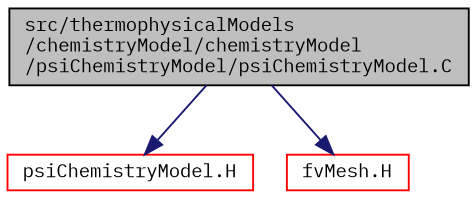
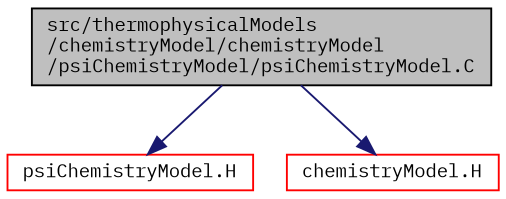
node "fvMesh.H": label "fvMesh.H" -> "chemistryModel.H"
